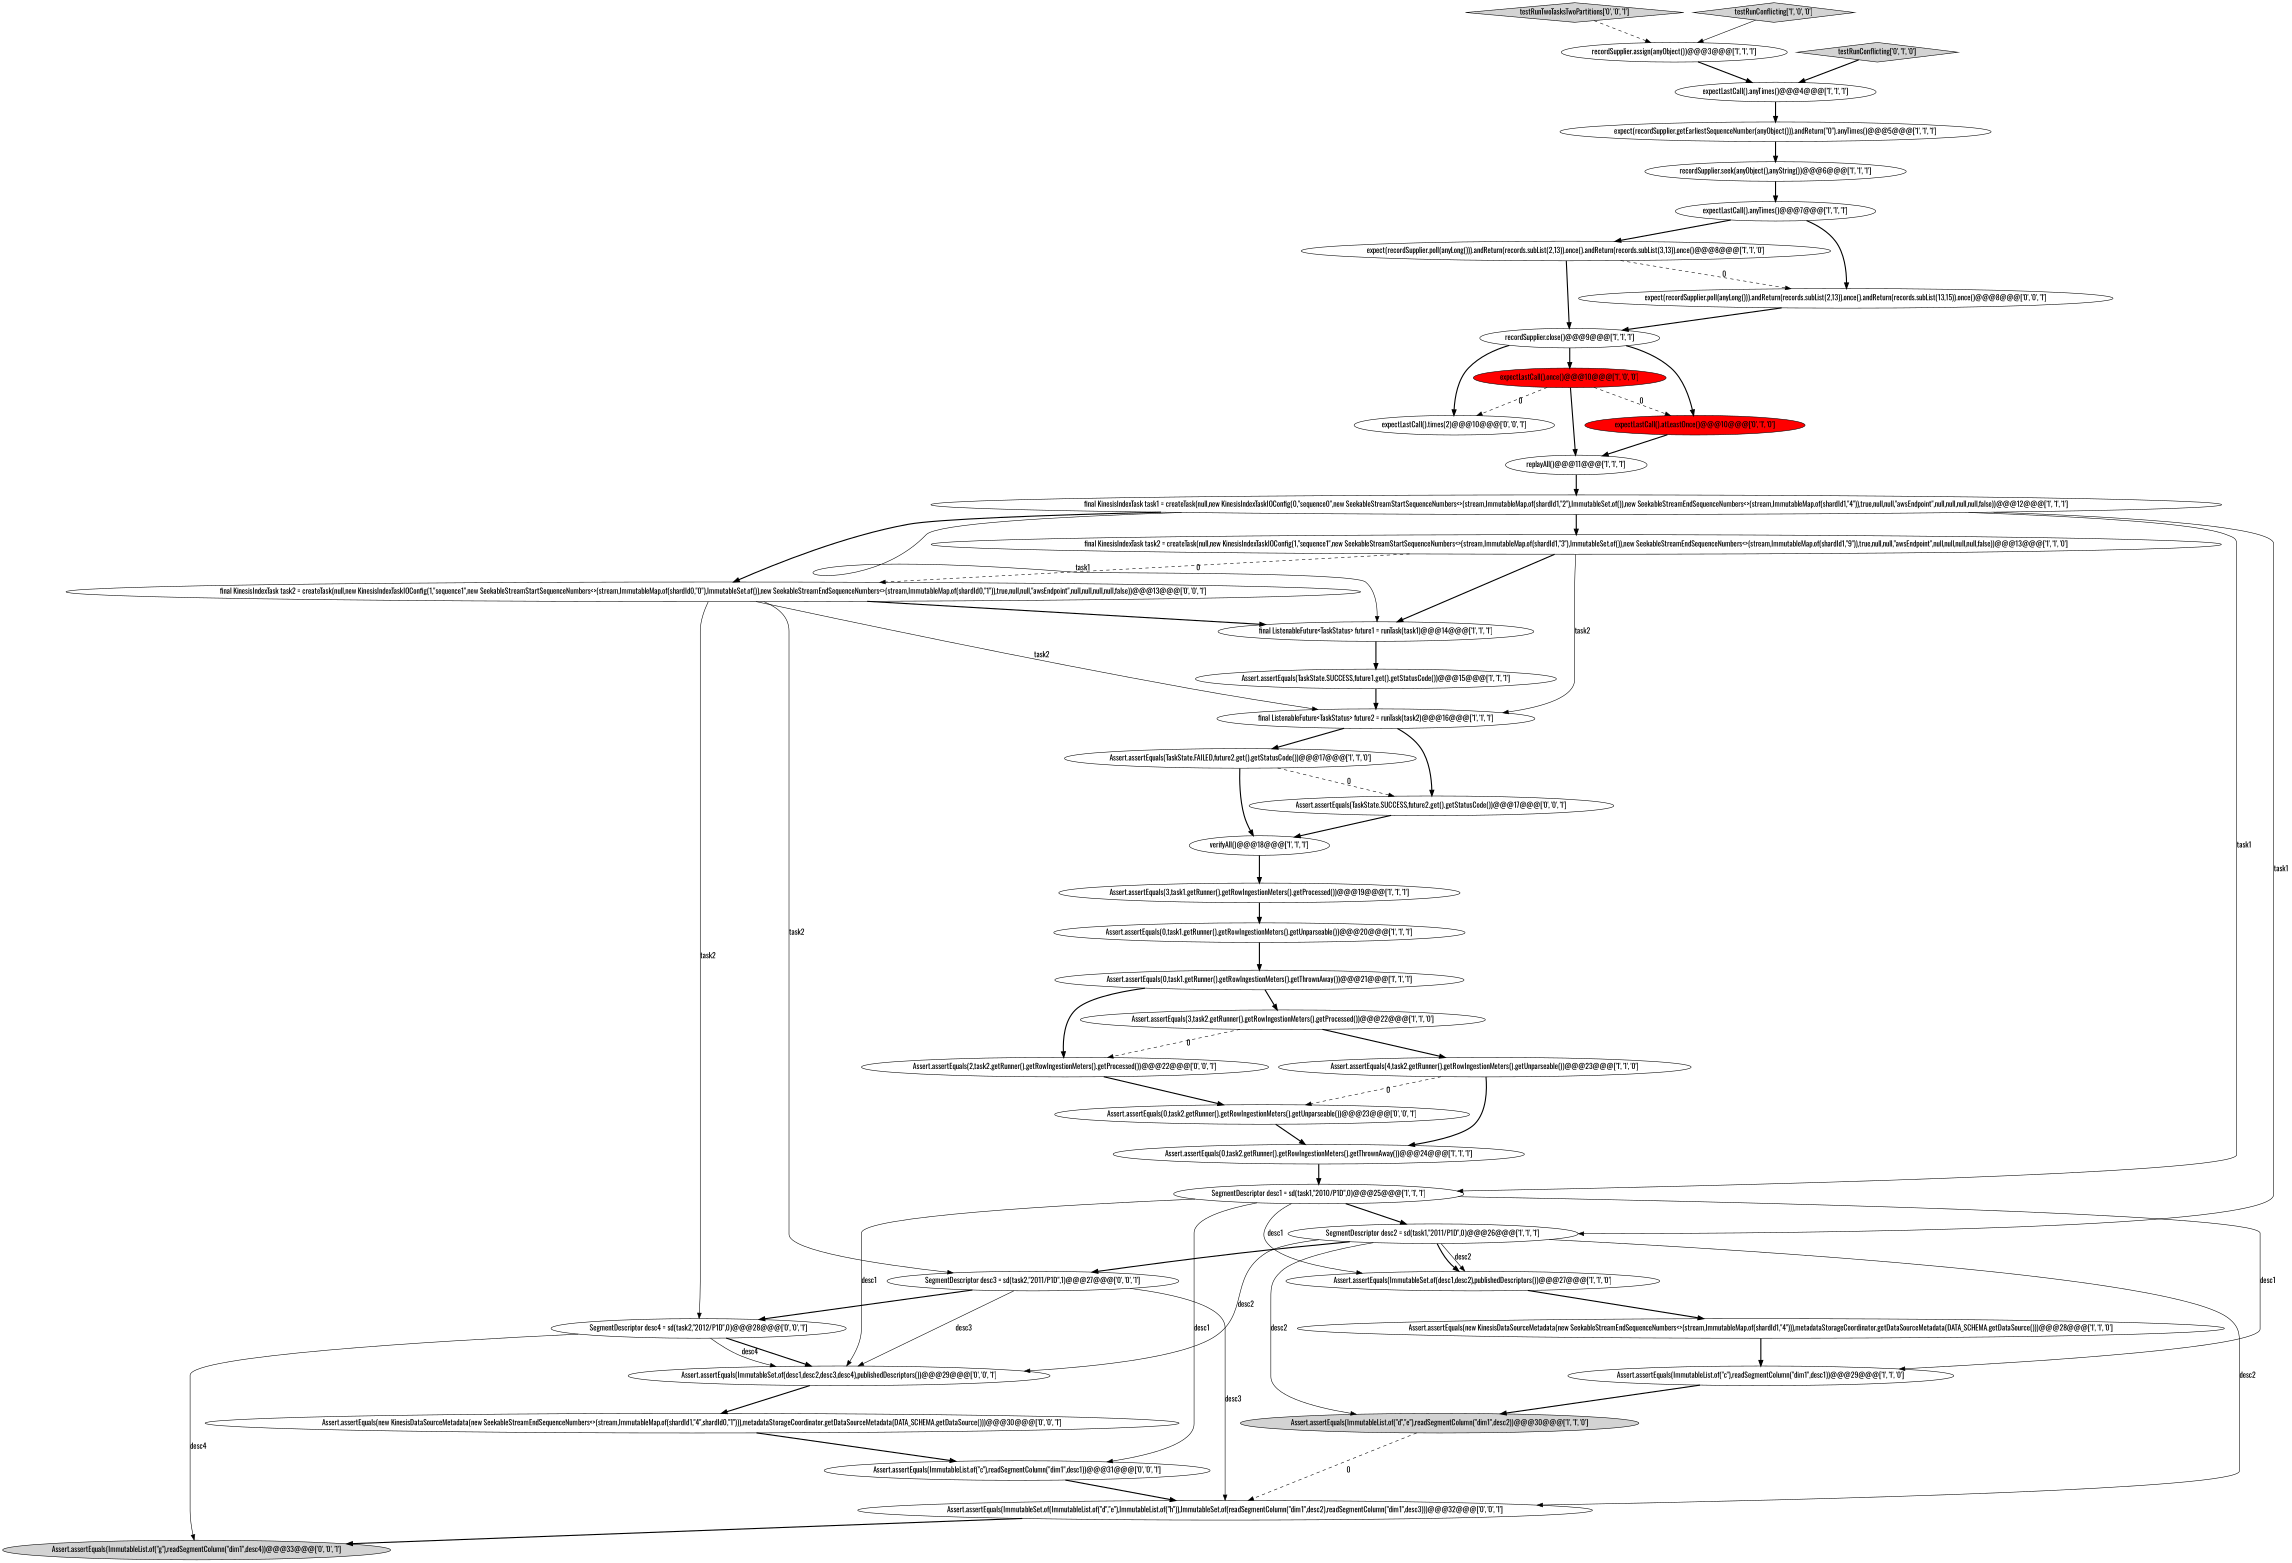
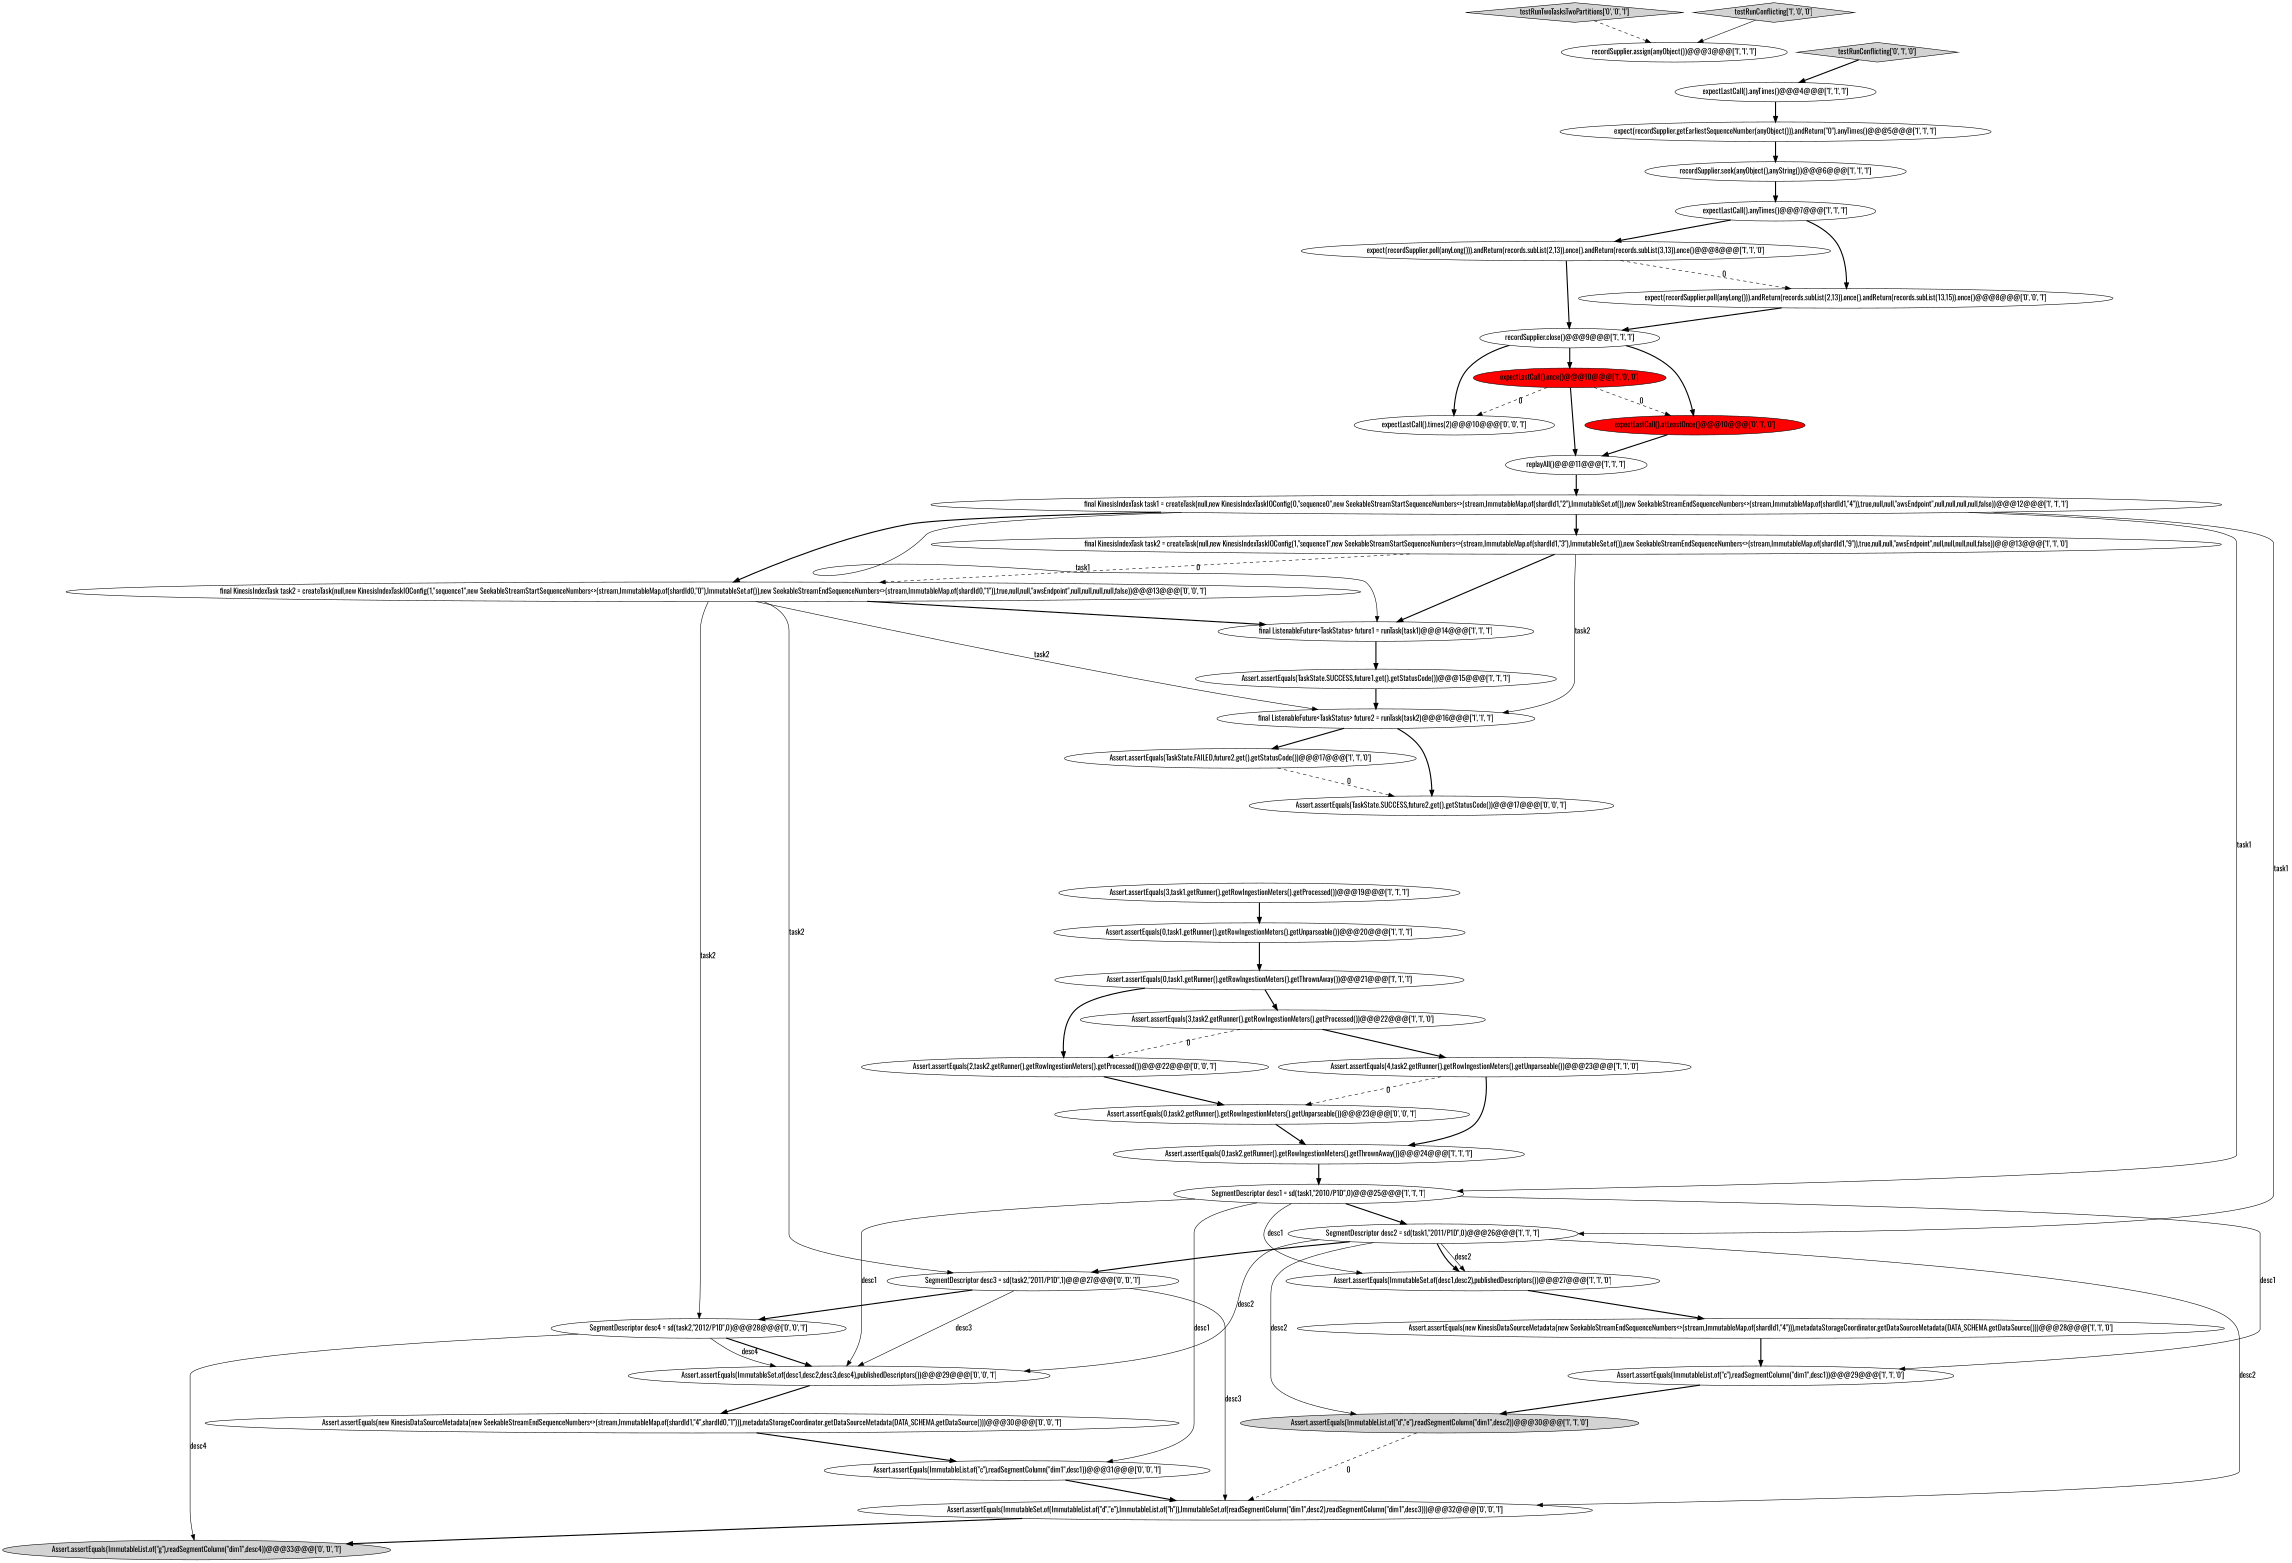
edge "recordSupplier.assign(anyObject())@@@3@@@['1', '1', '1']" -> "expectLastCall().anyTimes()@@@4@@@['1', '1', '1']": removed
node "verifyAll()@@@18@@@['1', '1', '1']": removed
